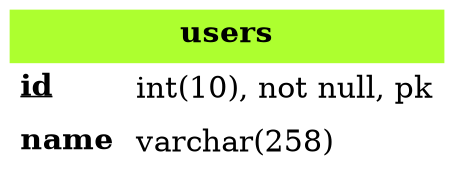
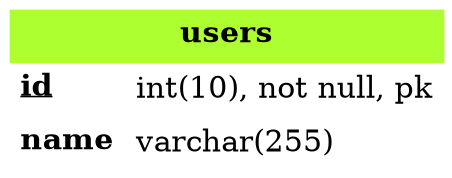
node "users": text "varchar(258)" -> "varchar(255)"
